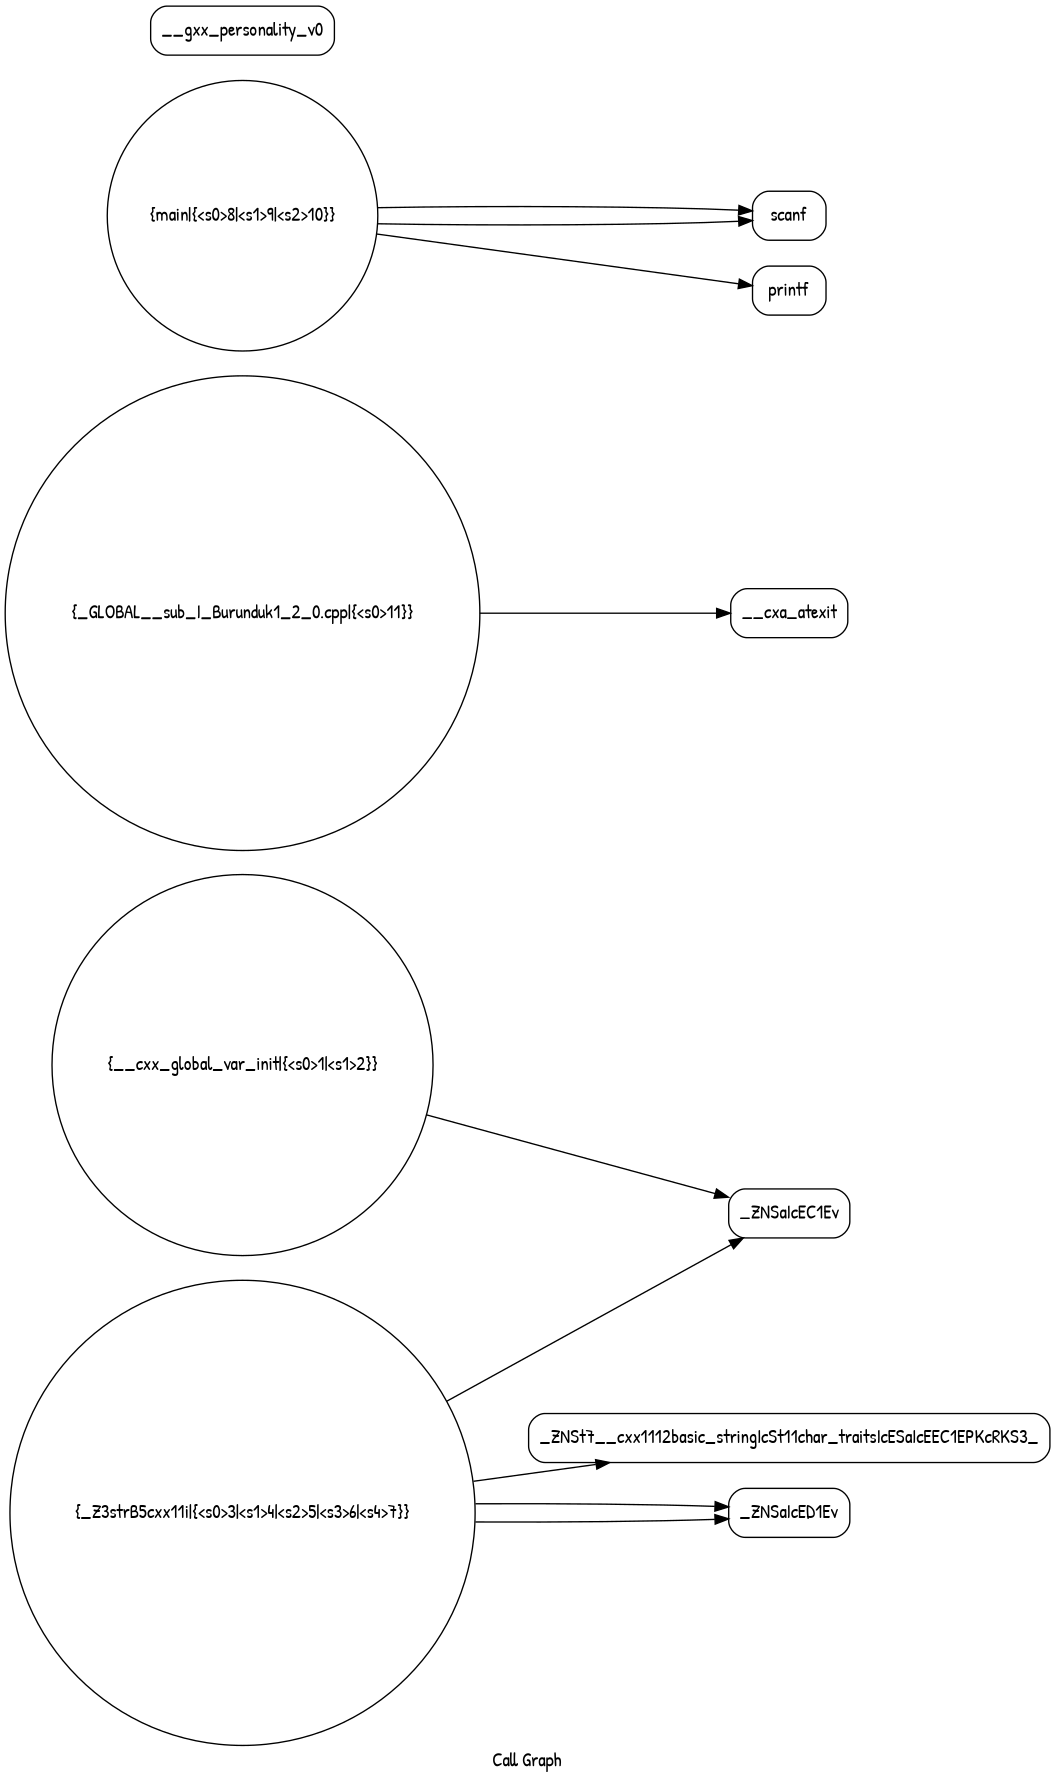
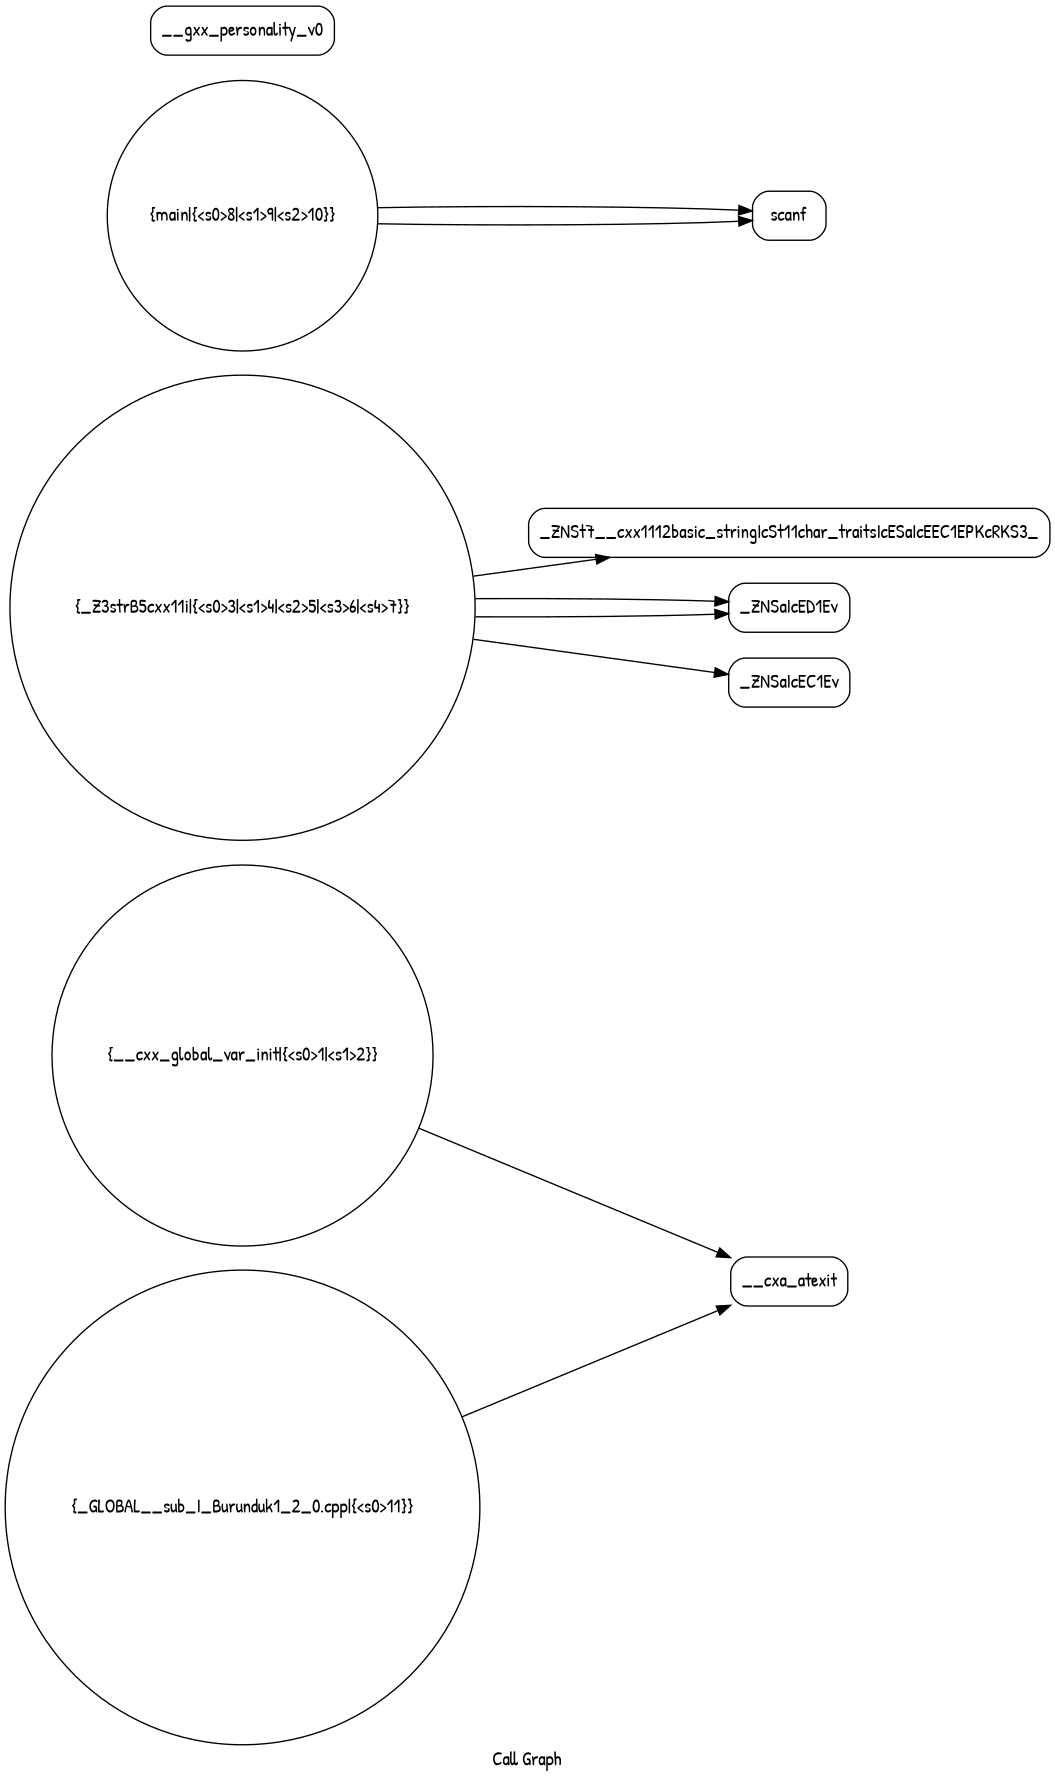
node "printf": removed
edge "{__cxx_global_var_init|{<s0>1|<s1>2}}" -> "_ZNSaIcEC1Ev": now "{__cxx_global_var_init|{<s0>1|<s1>2}}" -> "__cxa_atexit"
